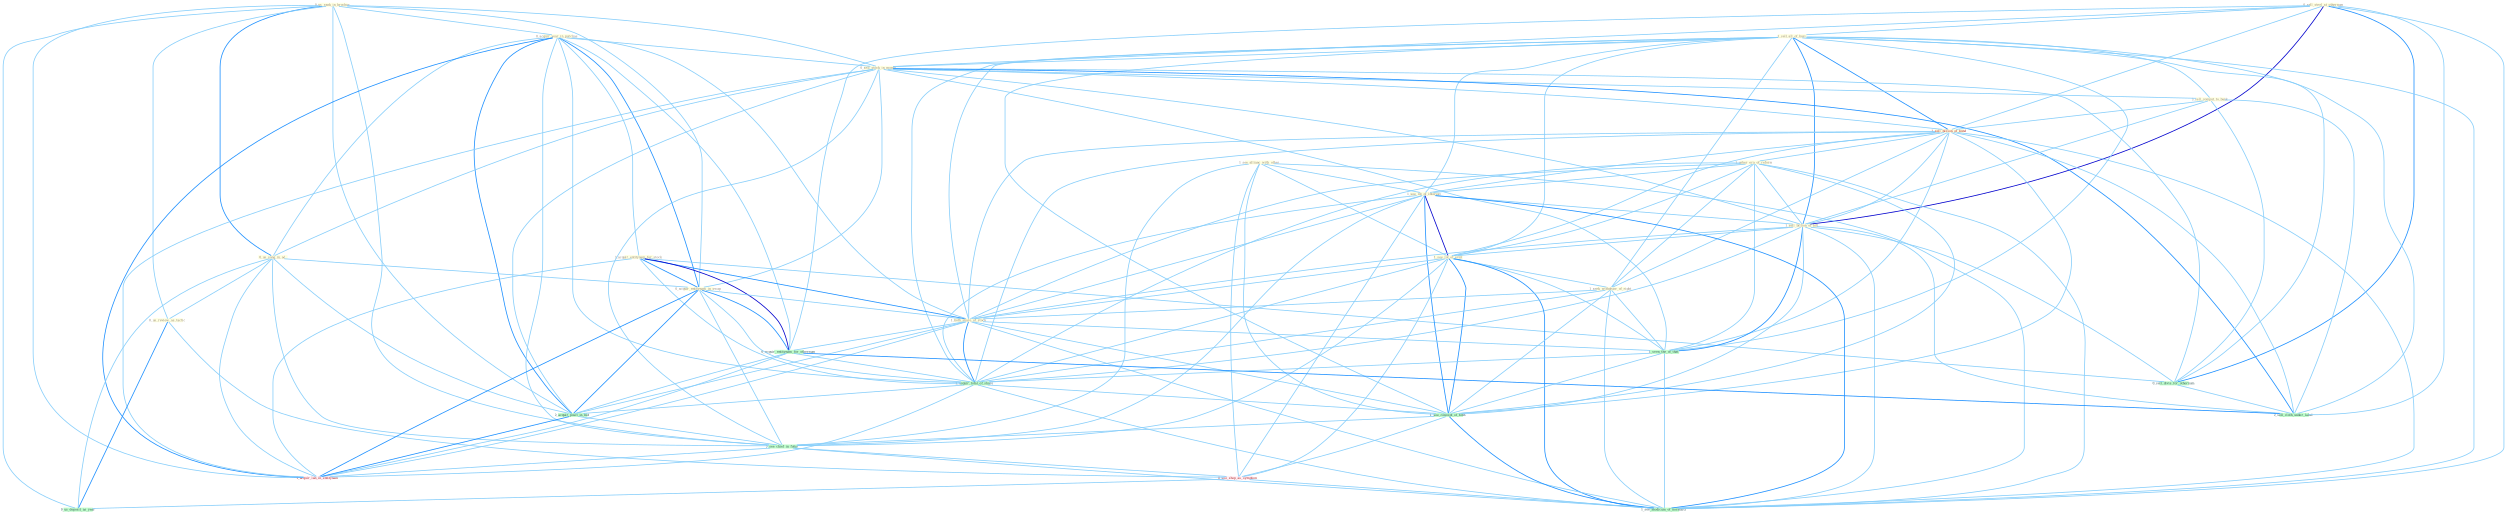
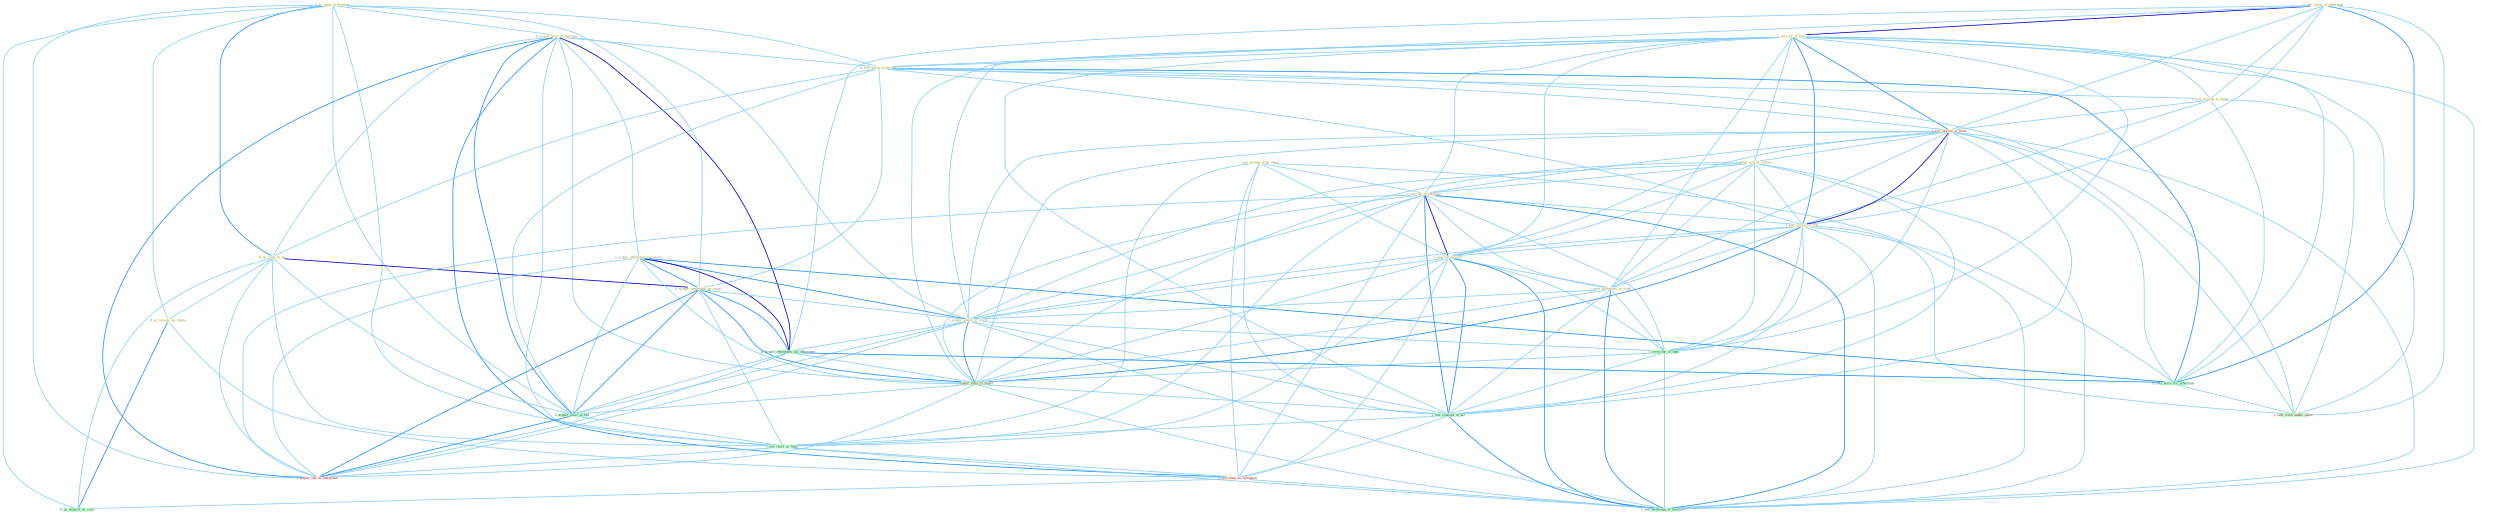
edge "0_sell_steel_at_othernum" -- "1_sell_all_of_busi": color #87cefa -> #0000cd
edge "0_sell_stock_in_month" -- "0_sell_divis_for_othernum": color #87cefa -> #1e90ff
edge "0_sell_stock_in_month" -- "0_sell_cloth_under_label": color #1e90ff -> #87cefa
edge "1_sell_all_of_busi" -- "1_usher_era_of_reform": added
edge "0_acquir_year_in_purchas" -- "0_acquir_entitynam_in_swap": now "0_acquir_year_in_purchas" -- "0_see_shop_as_symptom"
edge "0_sell_stock_in_month" -- "1_seen_the_of_that": now "1_see_lot_of_interest" -- "1_seen_the_of_that"
edge "0_sell_steel_at_othernum" -- "1_sell_billion_of_bill": color #0000cd -> #87cefa
edge "0_acquir_year_in_purchas" -- "0_acquir_entitynam_for_othernum": color #87cefa -> #0000cd
edge "0_sell_stock_in_month" -- "1_acquir_lab_in_entitynam": now "1_see_lot_of_interest" -- "1_acquir_lab_in_entitynam"
edge "1_sell_billion_of_bond" -- "1_sell_billion_of_bill": color #87cefa -> #0000cd
edge "1_sell_billion_of_bond" -- "0_sell_divis_for_othernum": added
edge "0_sell_stock_in_month" -- "0_see_chief_in_futur": removed
edge "1_sell_billion_of_bill" -- "1_seek_withdraw_of_right": added
edge "1_see_lot_of_interest" -- "1_seek_withdraw_of_right": added
edge "0_us_song_in_ad" -- "0_acquir_entitynam_in_swap": color #87cefa -> #0000cd
edge "1_sell_billion_of_bill" -- "1_seen_the_of_that": color #1e90ff -> #87cefa
node "0_us_review_as_tactic": label "0_us_review_as_tactic" -> "0_us_review_as_share"
node "1_both_share_of_stock": label "1_both_share_of_stock" -> "1_acquir_share_of_stock"
edge "0_acquir_entitynam_for_stock" -- "0_sell_divis_for_othernum": color #87cefa -> #1e90ff
edge "1_sell_billion_of_bill" -- "1_acquir_total_of_share": color #87cefa -> #1e90ff
edge "0_acquir_entitynam_for_stock" -- "0_acquir_posit_in_bid": added
edge "0_acquir_entitynam_in_swap" -- "1_acquir_total_of_share": color #87cefa -> #1e90ff
edge "0_acquir_entitynam_for_othernum" -- "0_sell_cloth_under_label": now "0_acquir_entitynam_for_othernum" -- "0_sell_divis_for_othernum"
node "1_acquir_total_of_share": fontcolor #2f4f4f -> #b22222
edge "1_seek_withdraw_of_right" -- "1_see_modicum_of_normalci": color #87cefa -> #1e90ff
node "1_see_concept_of_both": label "1_see_concept_of_both" -> "1_see_concept_of_lab"
node "0_sell_cloth_under_label": fontcolor #2f4f4f -> #b22222
edge "0_sell_steel_at_othernum" -- "1_see_modicum_of_normalci": now "0_sell_steel_at_othernum" -- "0_sell_comput_to_bank"
node "0_us_deposit_as_year": label "0_us_deposit_as_year" -> "0_us_deposit_as_cach"
